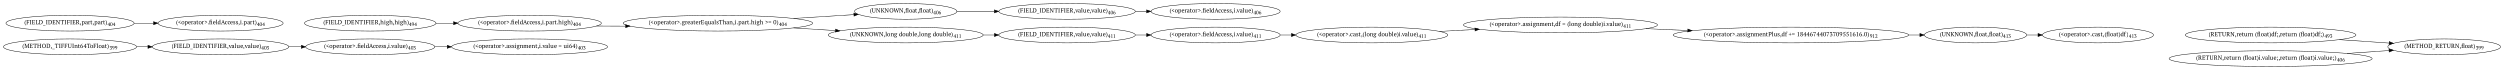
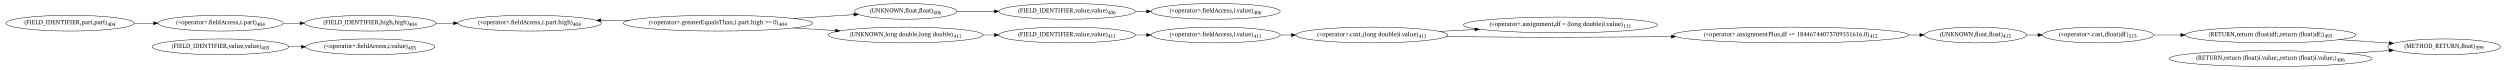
edge "(<operator>.fieldAccess,i.part)" -> "(FIELD_IDENTIFIER,high,high)": added
node "(FIELD_IDENTIFIER,high,high)": text "494" -> "404"
node "(<operator>.assignment,df = (long double)i.value)": text "411" -> "111"
edge "(<operator>.fieldAccess,i.part.high)" -> "(<operator>.greaterEqualsThan,i.part.high >= 0)": reversed
edge "(<operator>.assignment,df = (long double)i.value)" -> "(<operator>.assignmentPlus,df += 18446744073709551616.0)": now "(<operator>.cast,(long double)i.value)" -> "(<operator>.assignmentPlus,df += 18446744073709551616.0)"
node "(<operator>.assignmentPlus,df += 18446744073709551616.0)": text "912" -> "412"
node "(<operator>.cast,(float)df)": text "413" -> "513"
edge "(<operator>.cast,(float)df)" -> "(RETURN,return (float)df;,return (float)df;)": added
node "(METHOD,_TIFFUInt64ToFloat)": removed
node "(<operator>.assignment,i.value = ui64)": removed
